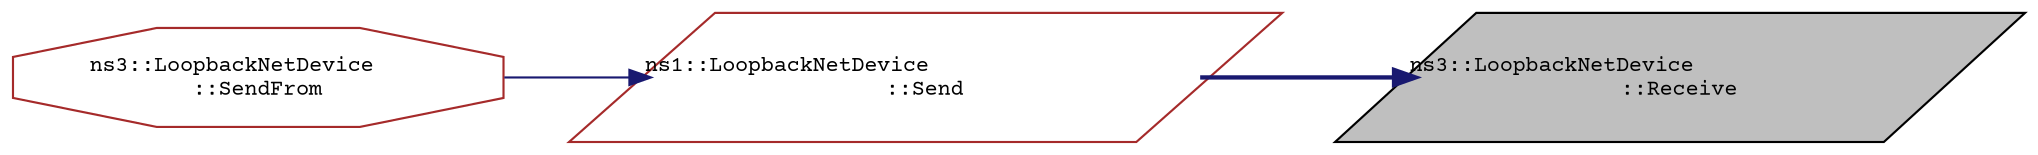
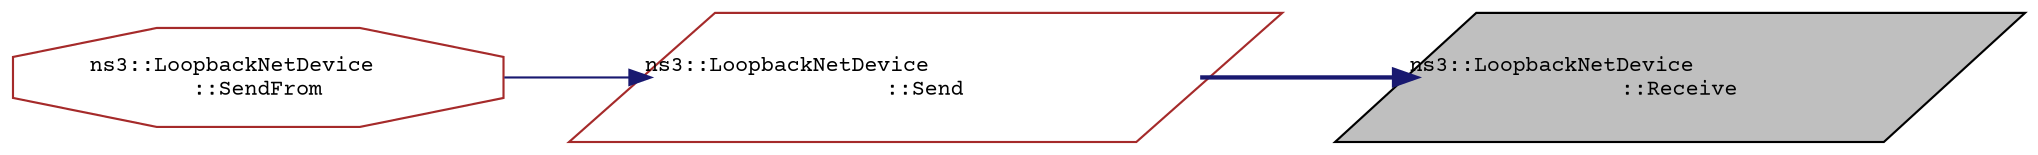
node "ns1::LoopbackNetDevice ::Send": label "ns1::LoopbackNetDevice ::Send" -> "ns3::LoopbackNetDevice ::Send"
